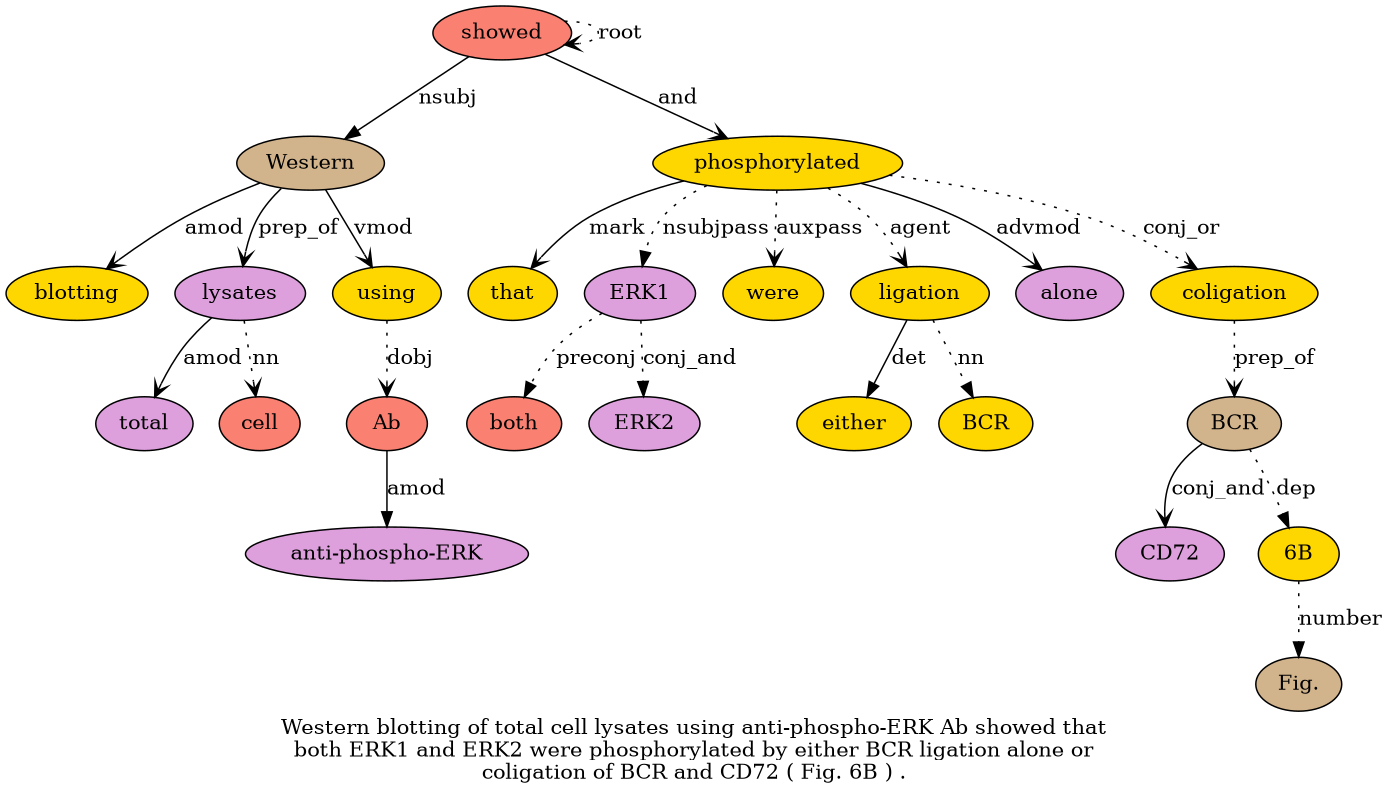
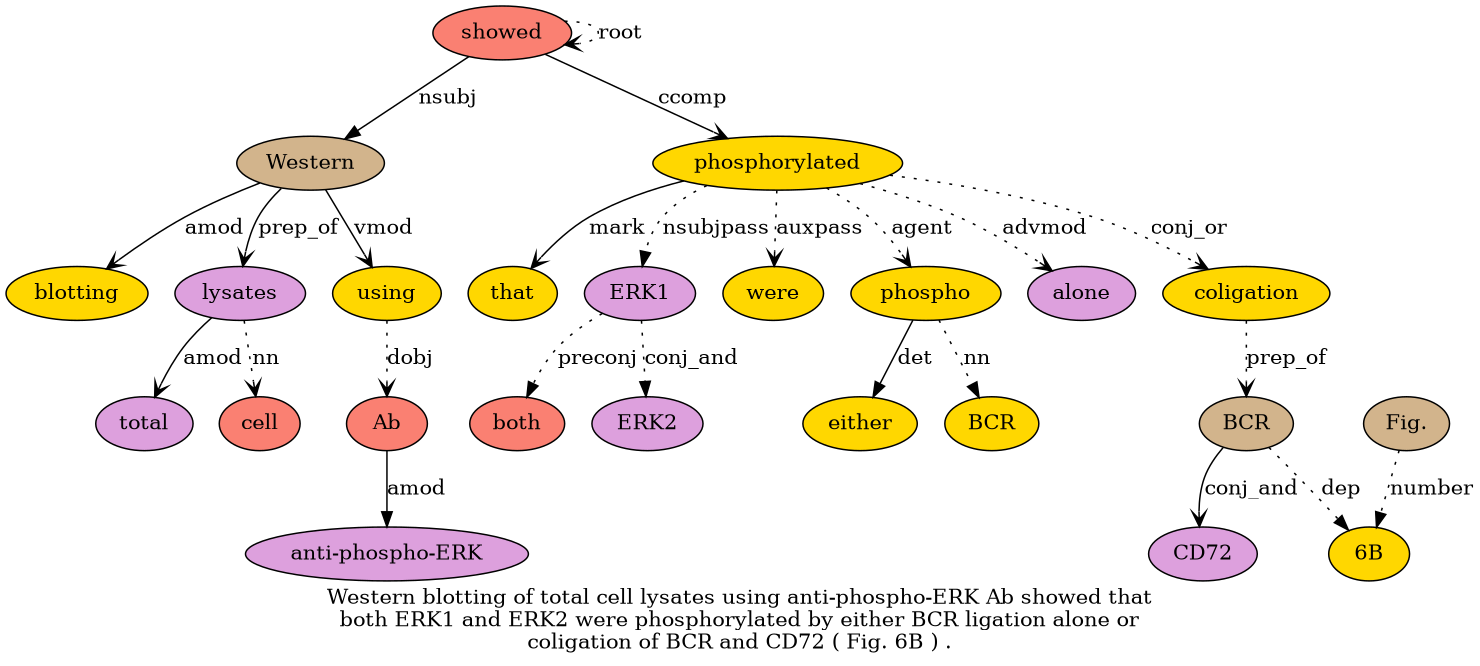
edge "showed" -> "phosphorylated": label "and" -> "ccomp"
edge "phosphorylated" -> "alone": style solid -> dotted
node "ligation": label "ligation" -> "phospho"
edge "6B" -> "Fig.": reversed
